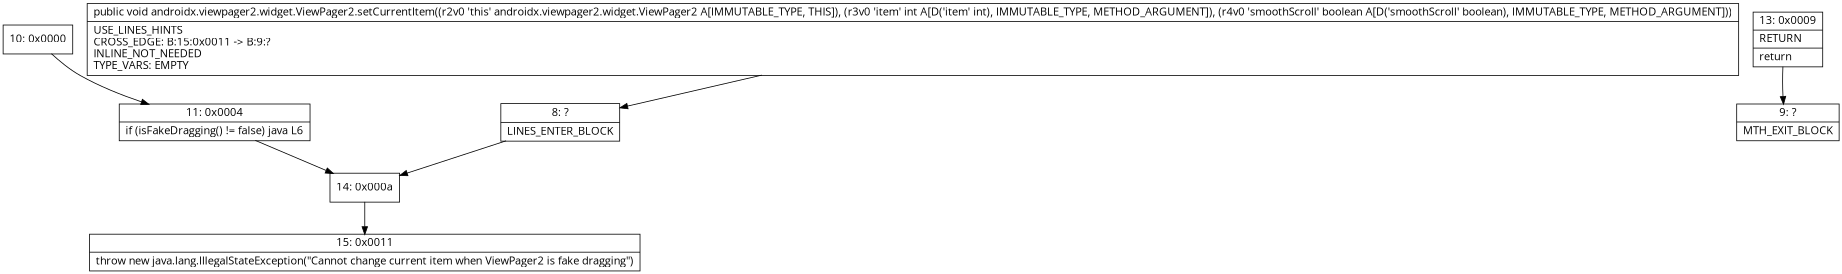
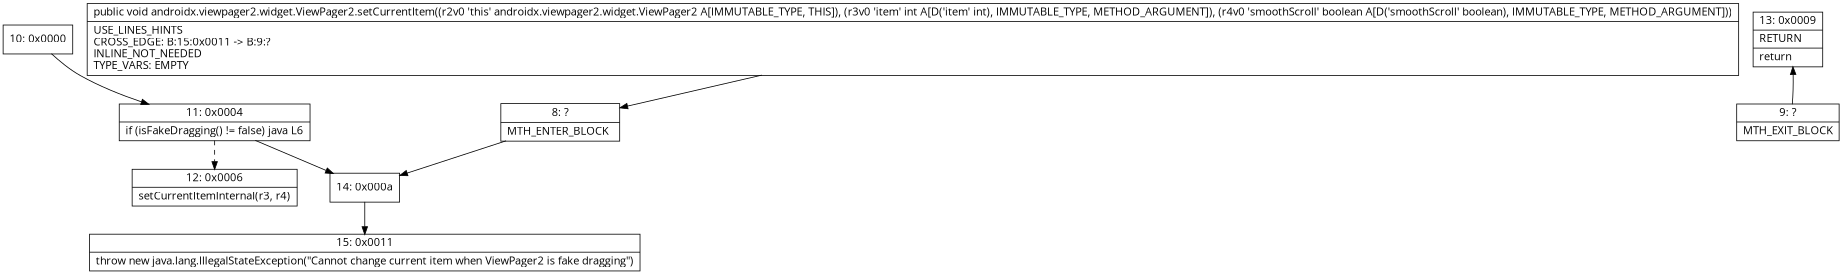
edge "13: 0x0009" -> "9: ?": reversed
node "8: ?": text "LINES_ENTER_BLOCK" -> "MTH_ENTER_BLOCK"
node "12: 0x0006": added
